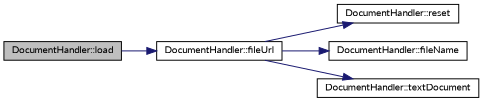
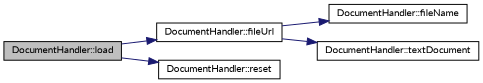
edge "DocumentHandler::fileUrl" -> "DocumentHandler::reset": now "DocumentHandler::load" -> "DocumentHandler::reset"
